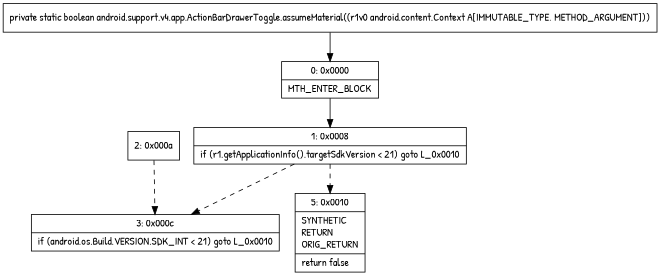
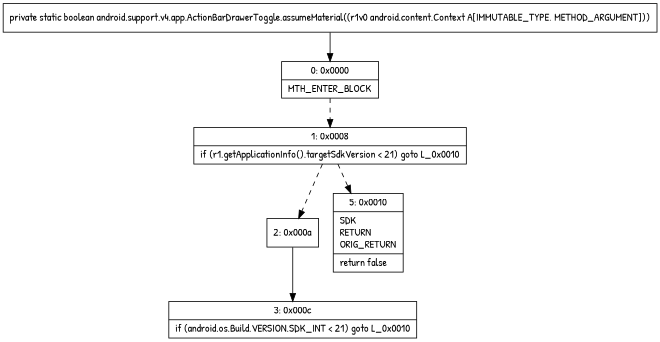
edge "0: 0x0000" -> "1: 0x0008": style solid -> dashed
edge "2: 0x000a" -> "3: 0x000c": style dashed -> solid
edge "1: 0x0008" -> "3: 0x000c": now "1: 0x0008" -> "2: 0x000a"
node "5: 0x0010": text "SYNTHETIC" -> "SDK"
